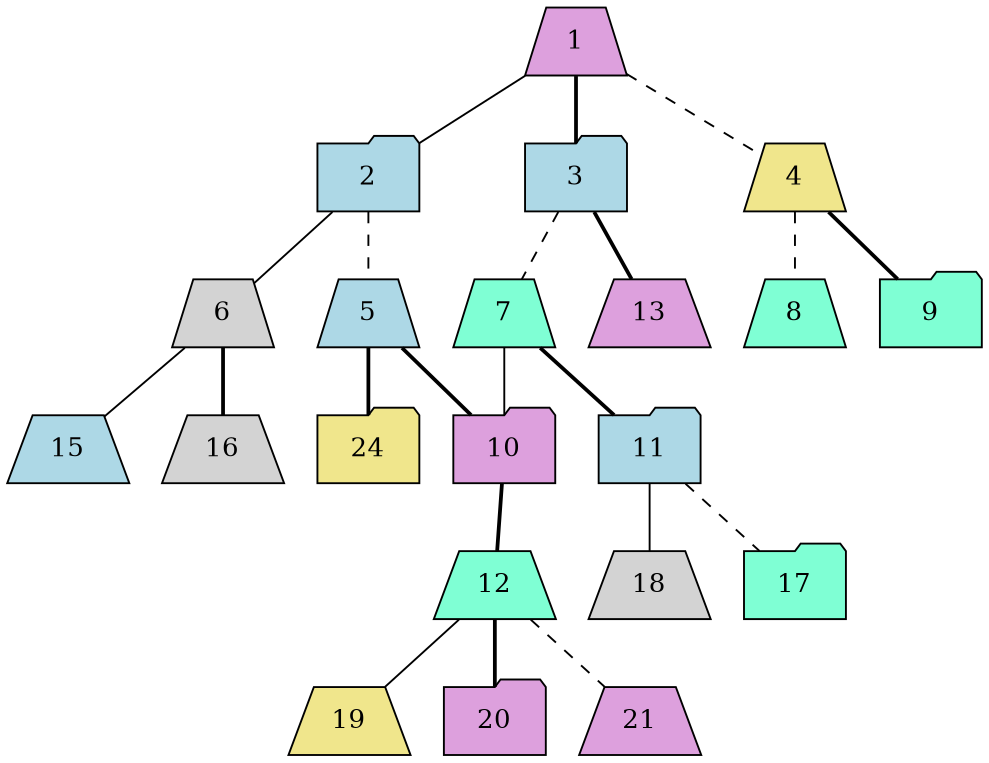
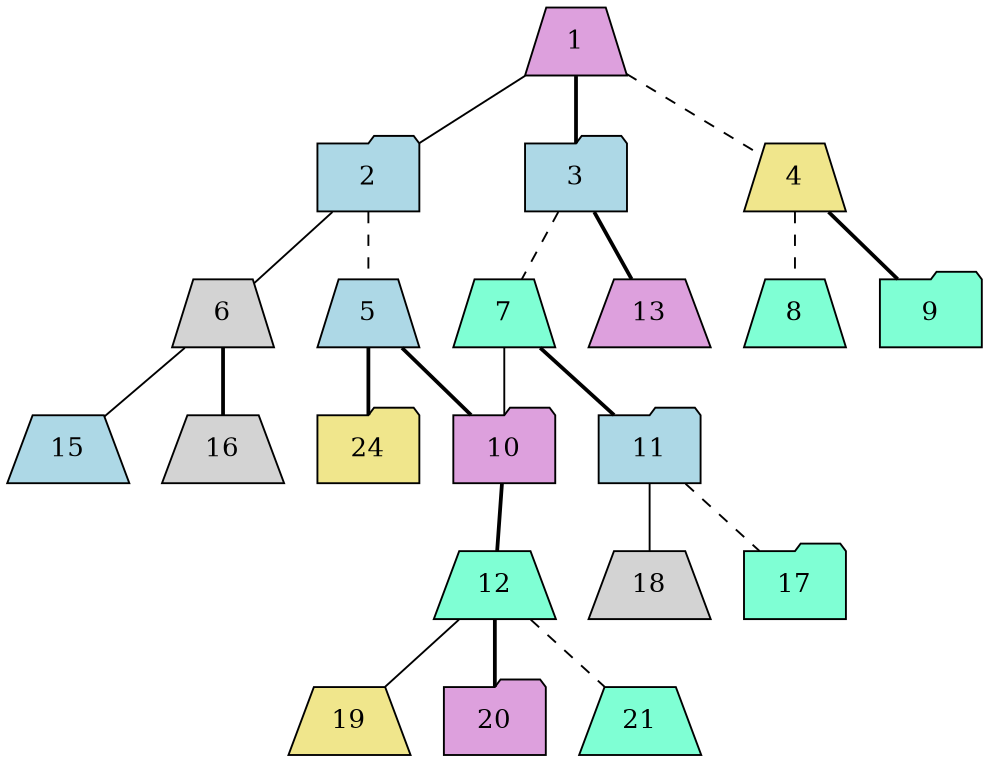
node "21": fillcolor plum -> aquamarine
